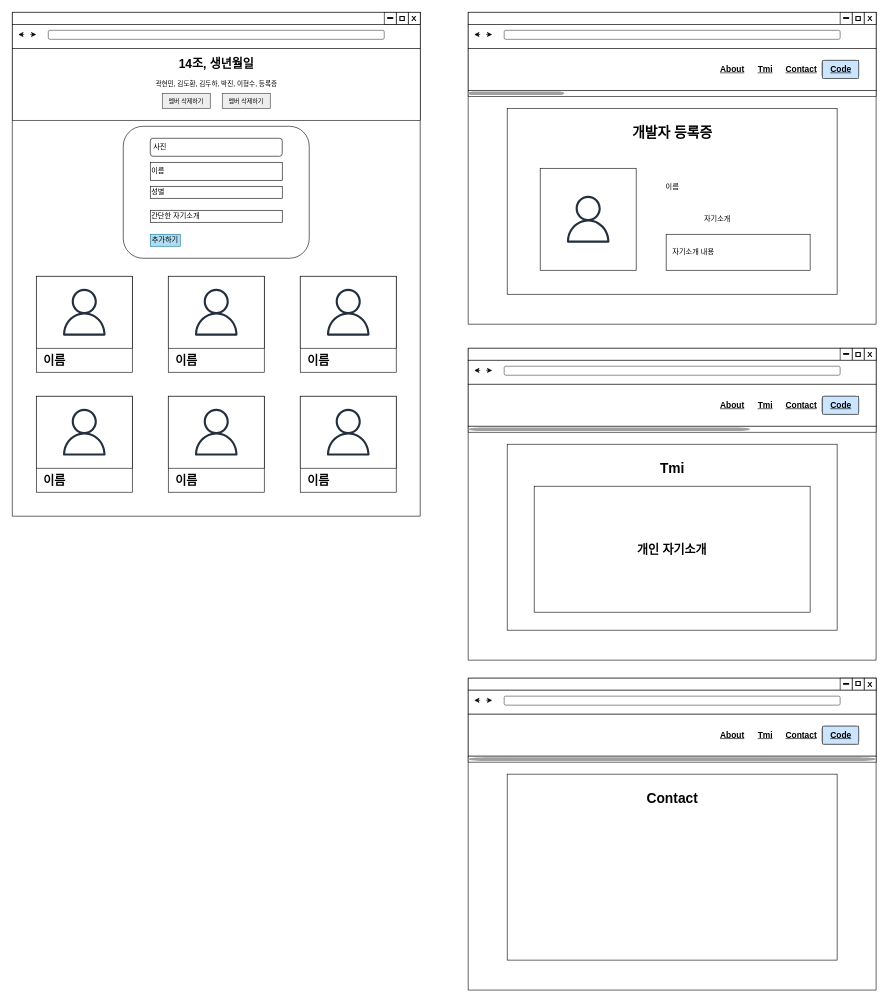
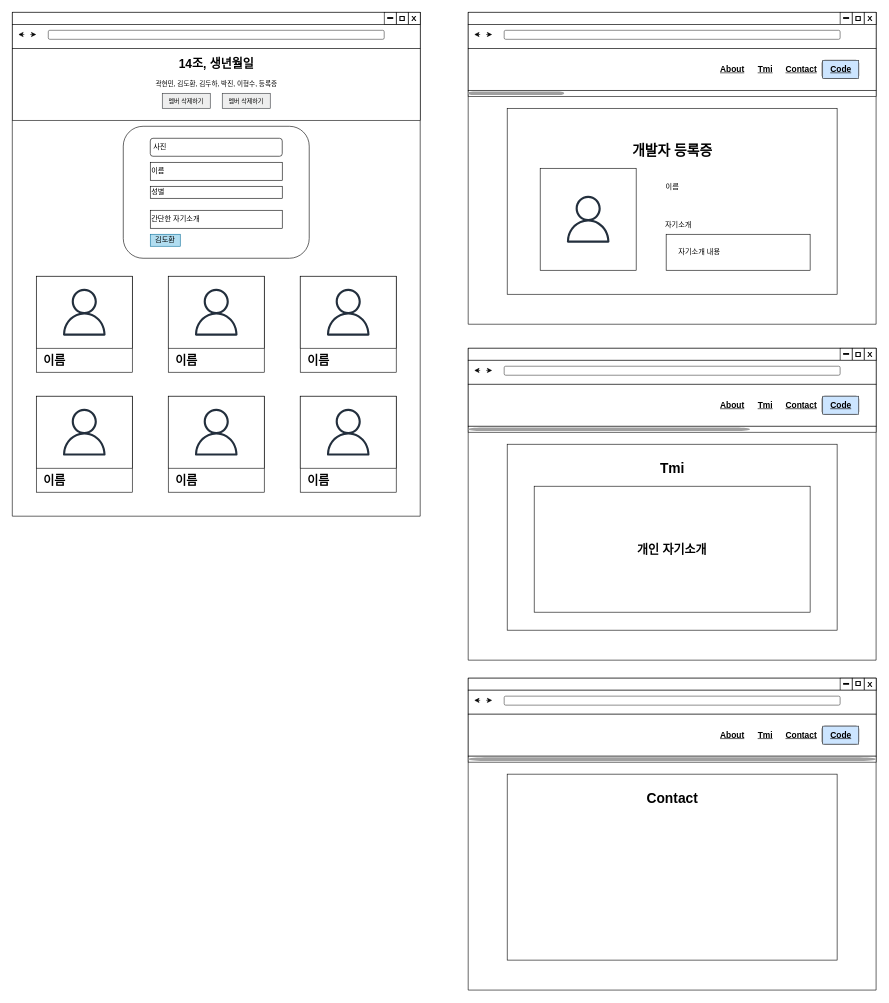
node "개발자 등록증": moved (672, 132) -> (672, 150)
node "간단한 자기소개": size 132x12 -> 132x18
node "자기소개": moved (717, 219) -> (678, 225)
node "추가하기": label "추가하기" -> "김도환"
node "자기소개 내용": moved (693, 252) -> (699, 252)
